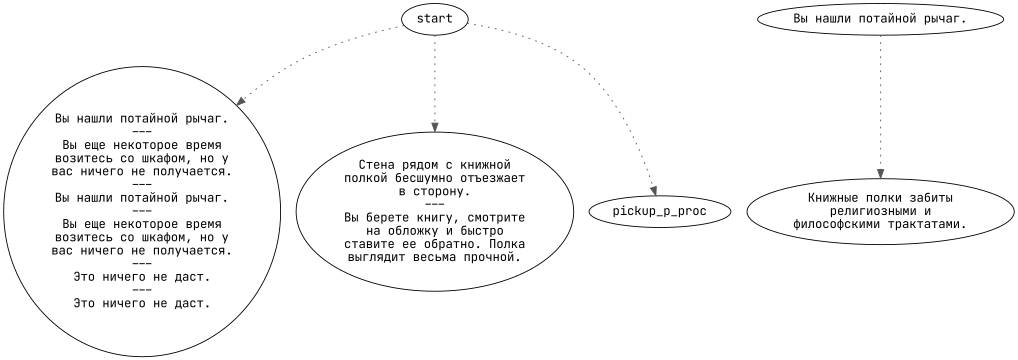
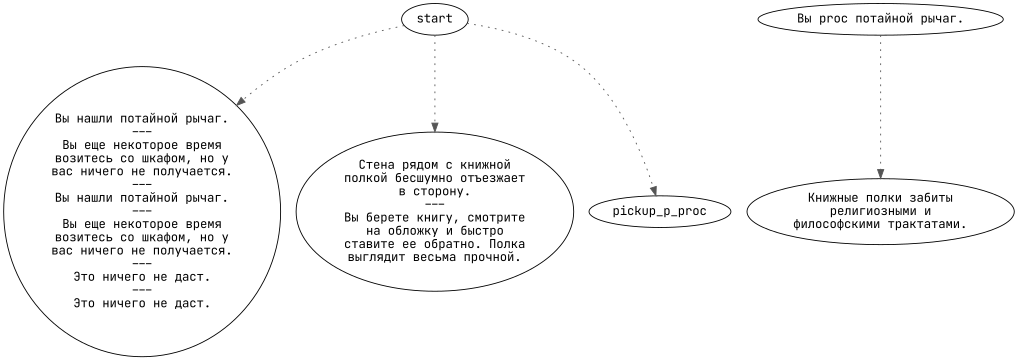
node "Вы нашли потайной рычаг.": label "Вы нашли потайной рычаг." -> "Вы proc потайной рычаг."
